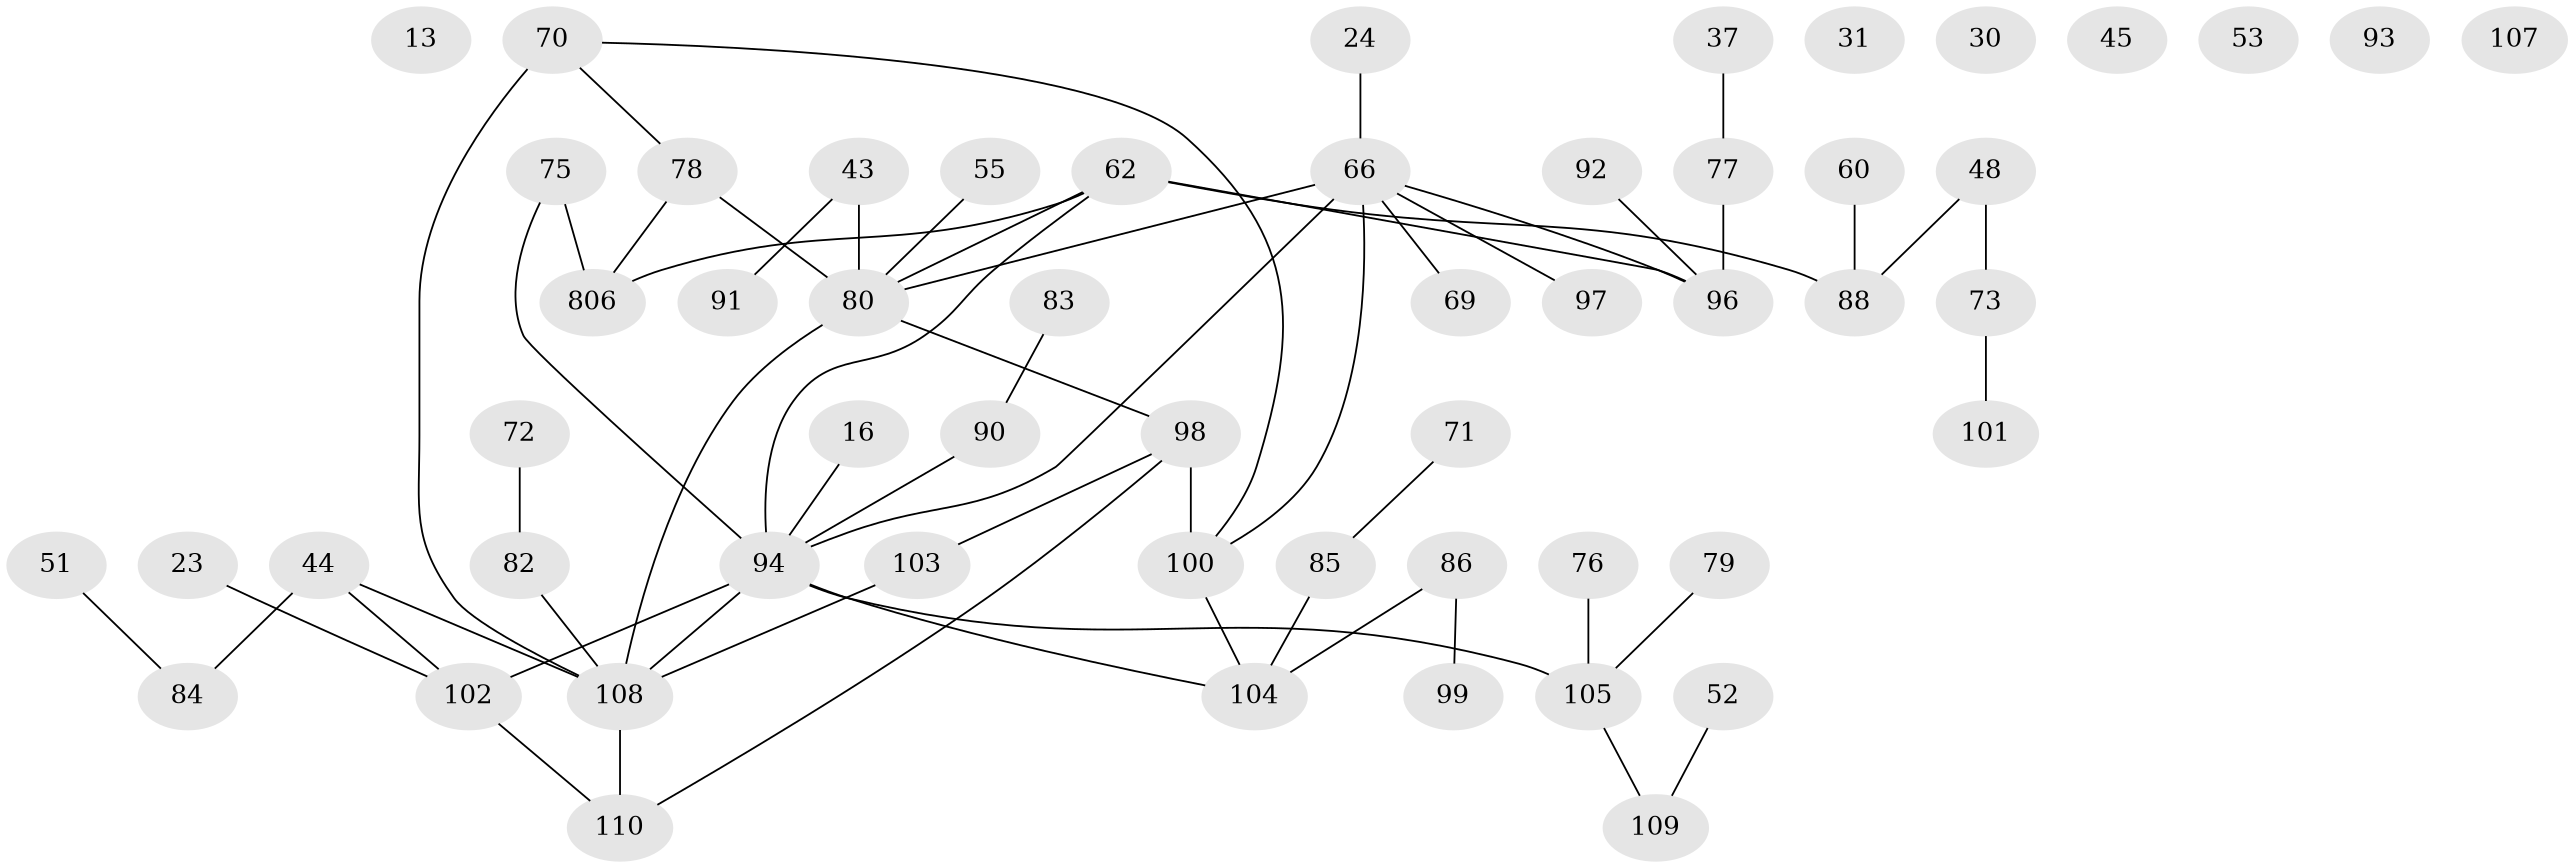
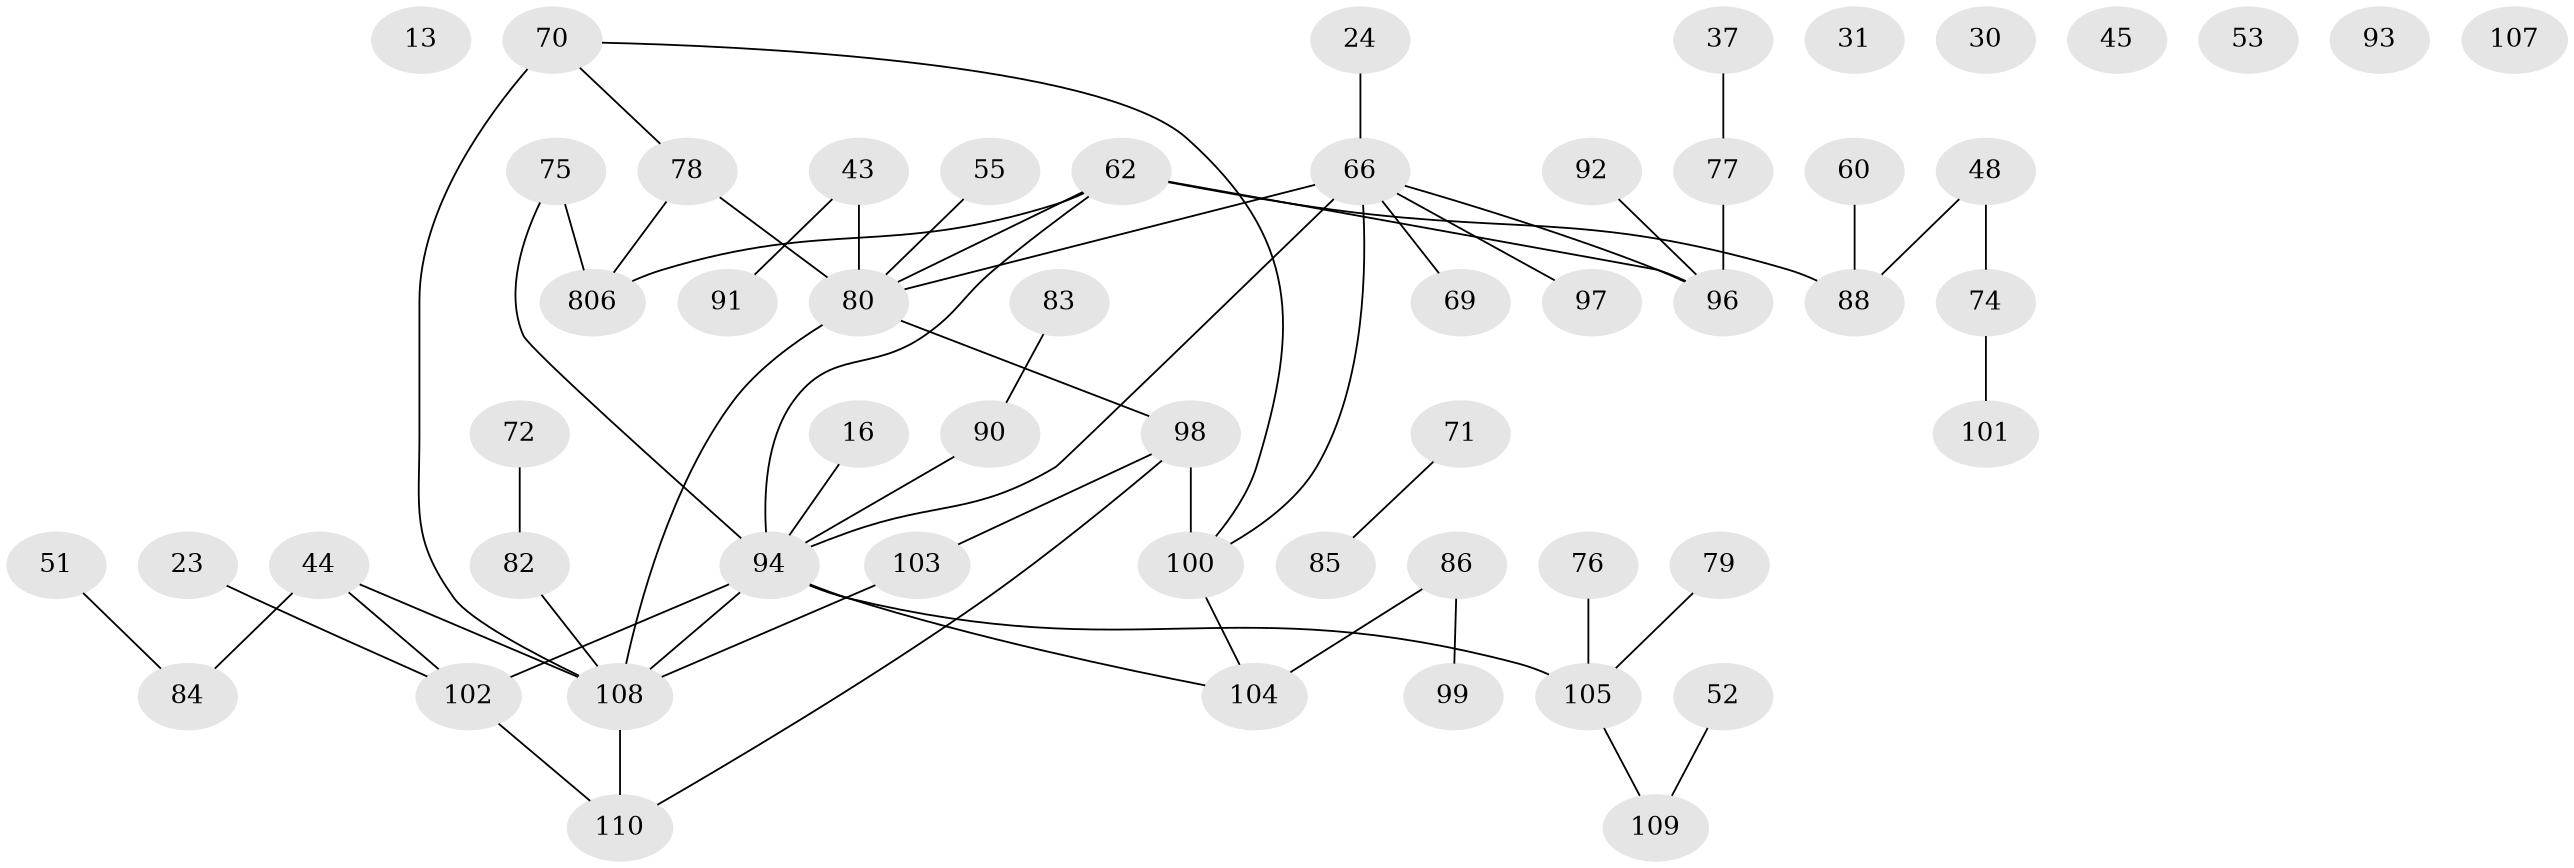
node "73": label "73" -> "74"
edge "85" -- "104": removed
